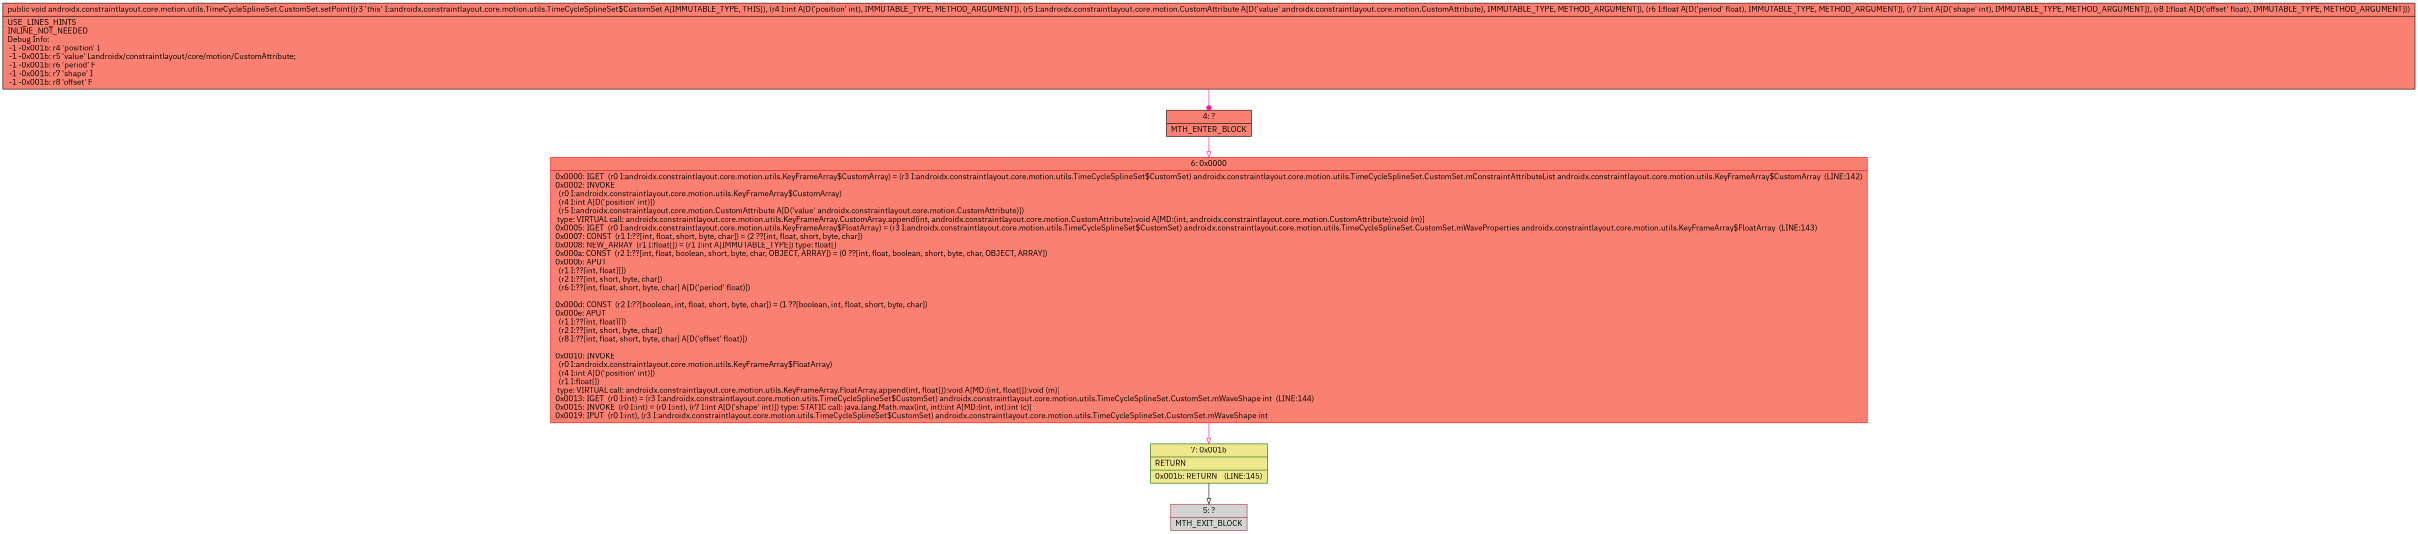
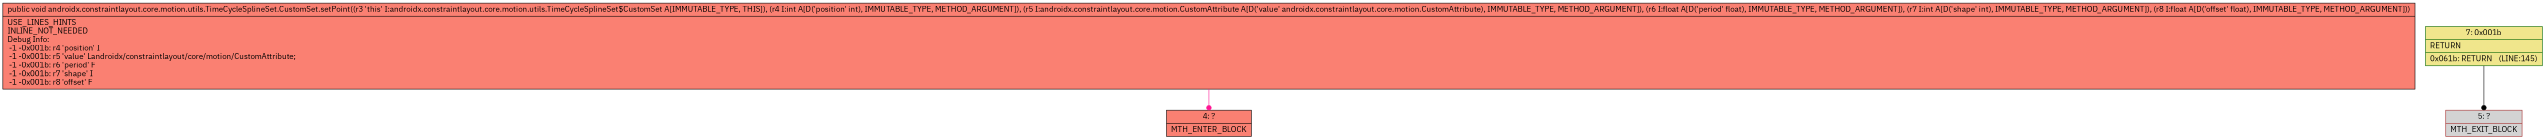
node "6: 0x0000": removed
node "7: 0x001b": text "0x001b: RETURN    (LINE:145)" -> "0x061b: RETURN    (LINE:145)"
edge "7: 0x001b" -> "5: ?": arrowhead onormal -> dot
